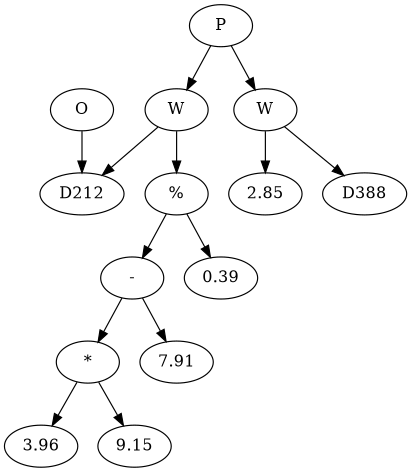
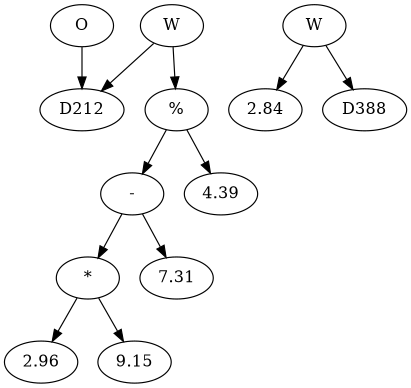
node "P": removed
node "2.85": label "2.85" -> "2.84"
node "0.39": label "0.39" -> "4.39"
node "7.91": label "7.91" -> "7.31"
node "3.96": label "3.96" -> "2.96"
